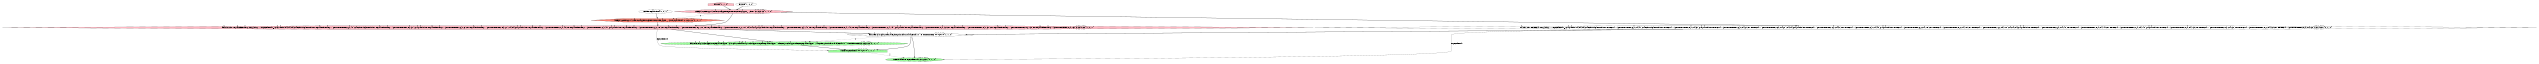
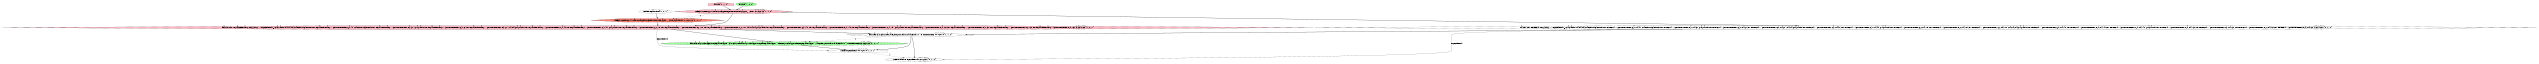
node "testInner['1', '0', '0']": fillcolor white -> palegreen
node "runTest(expectedResult)@@@6@@@['1', '0', '1']": fillcolor palegreen -> white
node "runTestWithDriver(expectedResult)@@@6@@@['0', '1', '0']": fillcolor palegreen -> white
